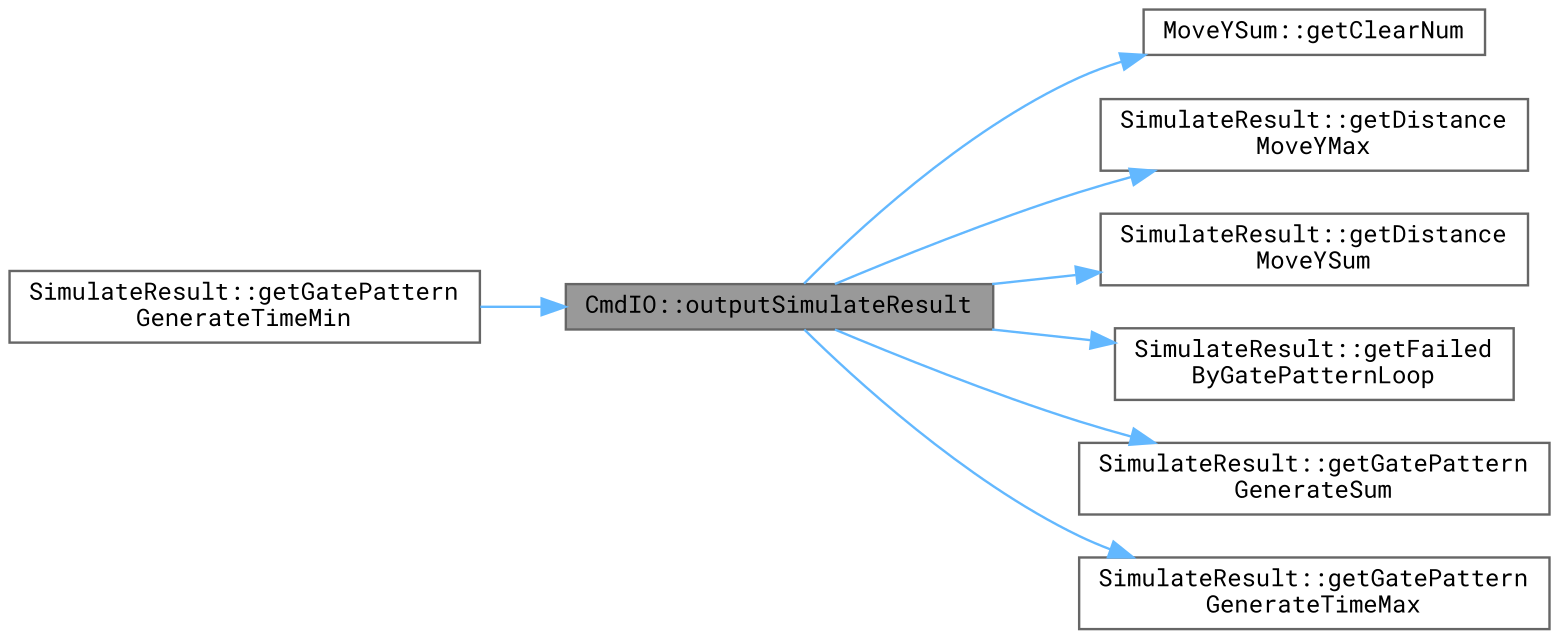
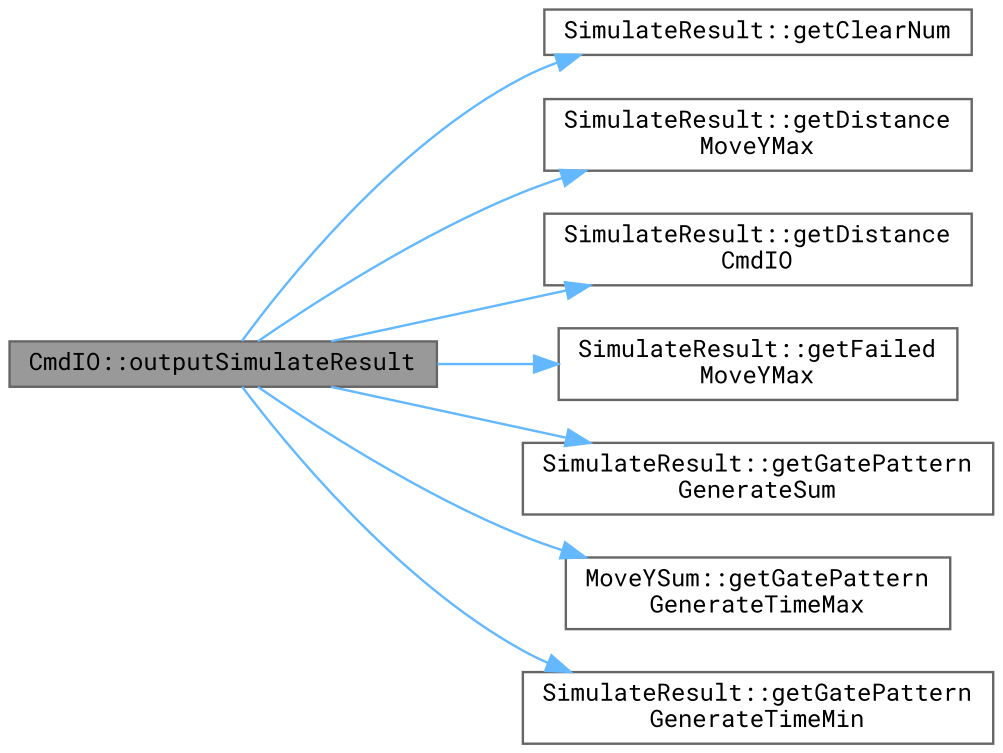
node "MoveYSum::getClearNum": label "MoveYSum::getClearNum" -> "SimulateResult::getClearNum"
node "SimulateResult::getDistance MoveYSum": label "SimulateResult::getDistance MoveYSum" -> "SimulateResult::getDistance CmdIO"
edge "SimulateResult::getGatePattern GenerateTimeMin" -> "CmdIO::outputSimulateResult": reversed
node "SimulateResult::getFailed ByGatePatternLoop": label "SimulateResult::getFailed ByGatePatternLoop" -> "SimulateResult::getFailed MoveYMax"
node "SimulateResult::getGatePattern GenerateTimeMax": label "SimulateResult::getGatePattern GenerateTimeMax" -> "MoveYSum::getGatePattern GenerateTimeMax"
